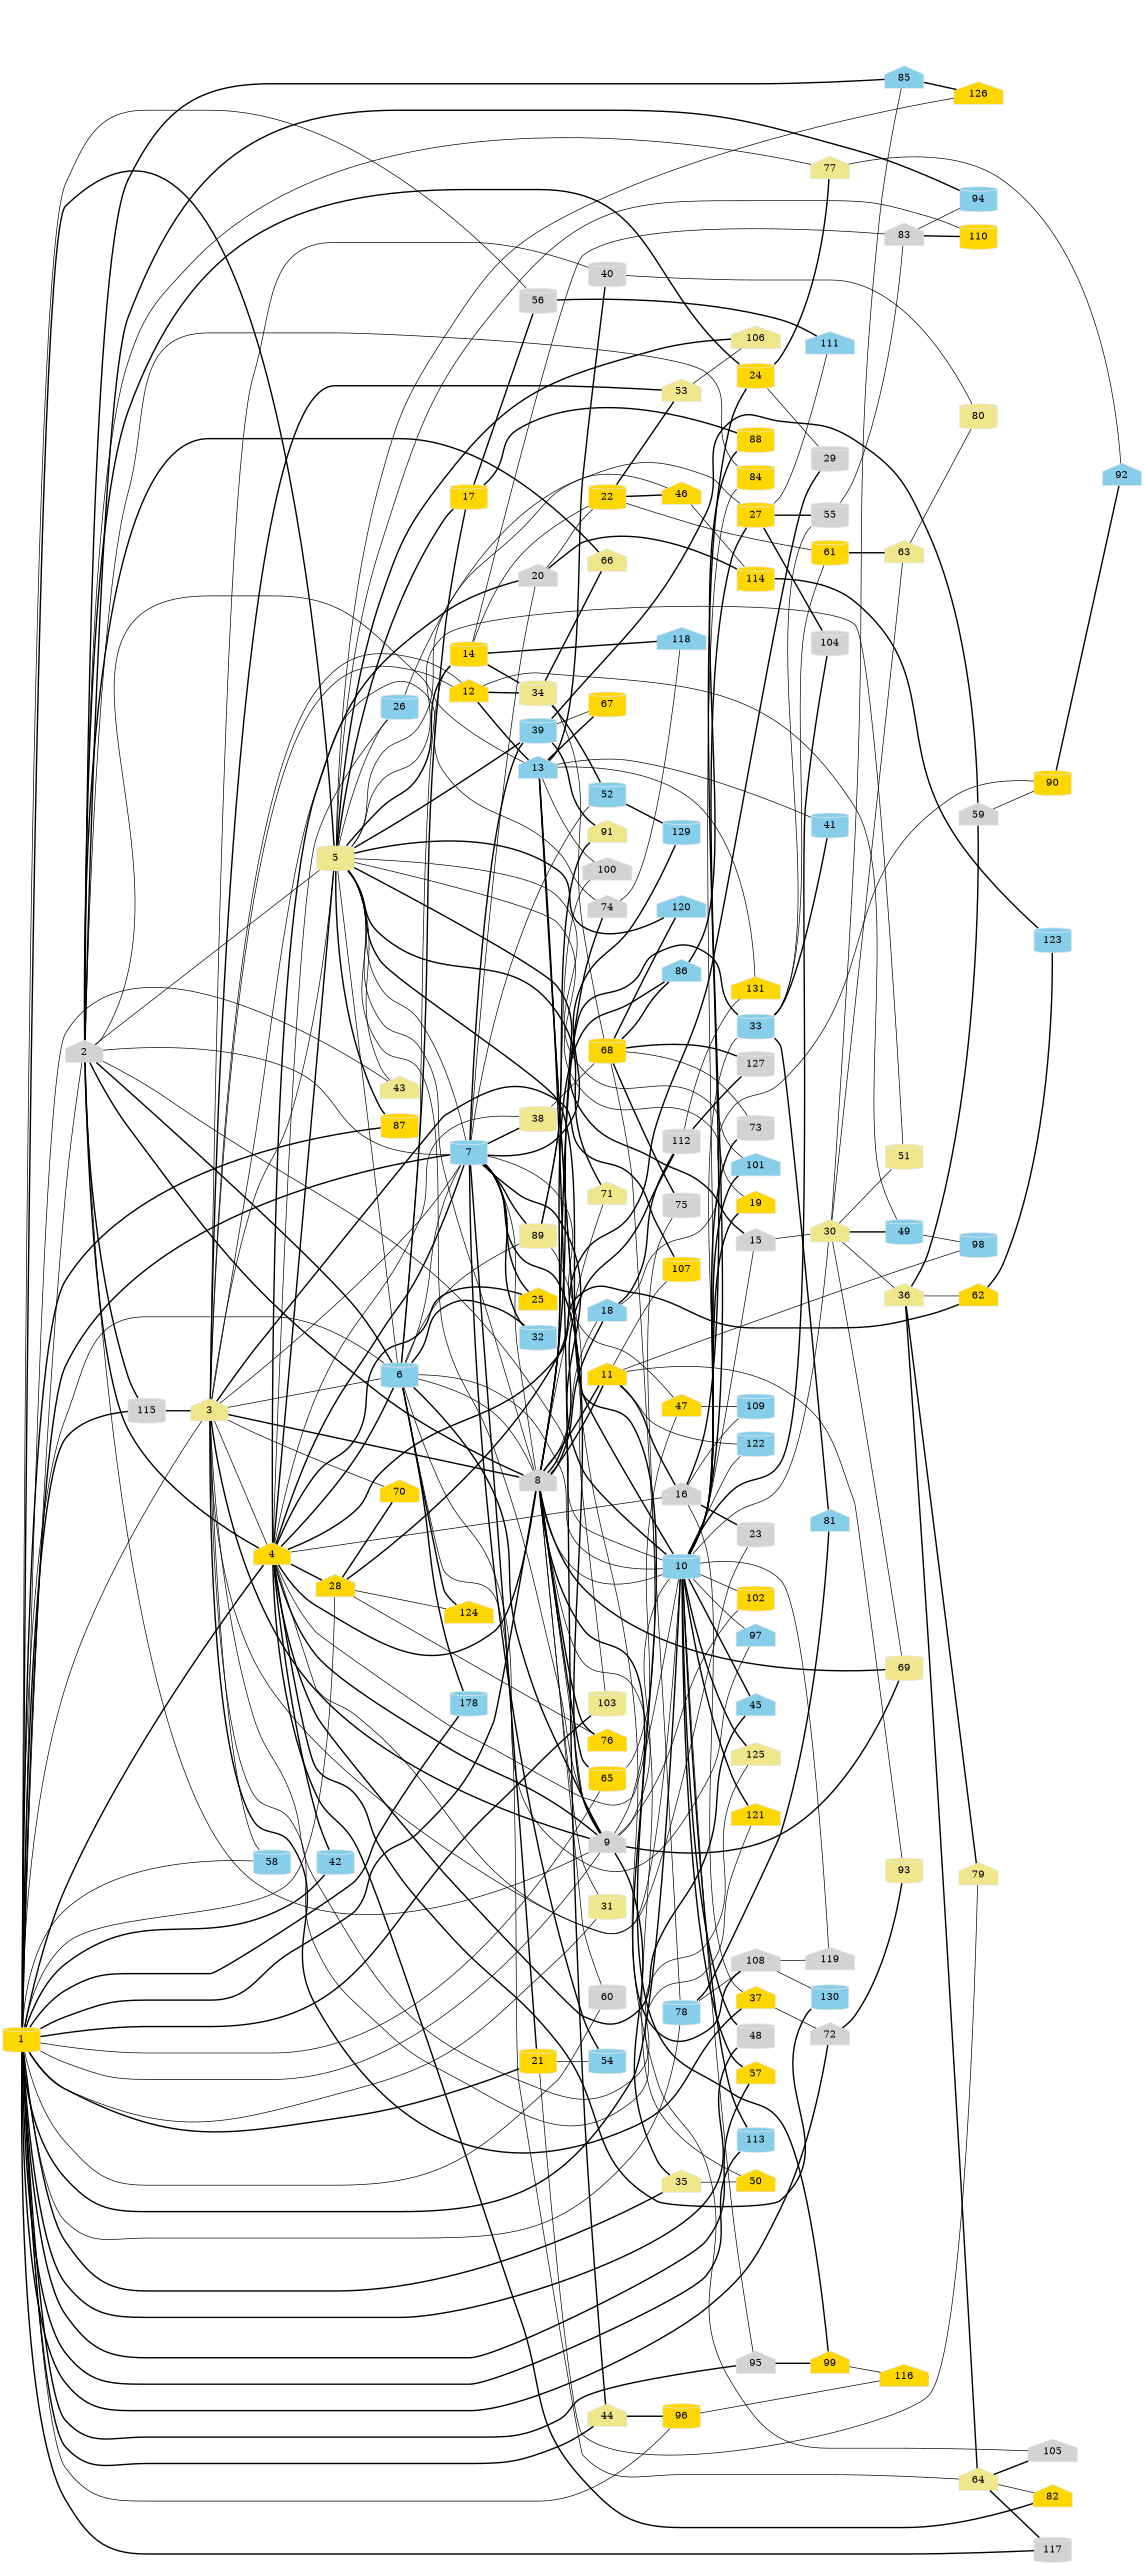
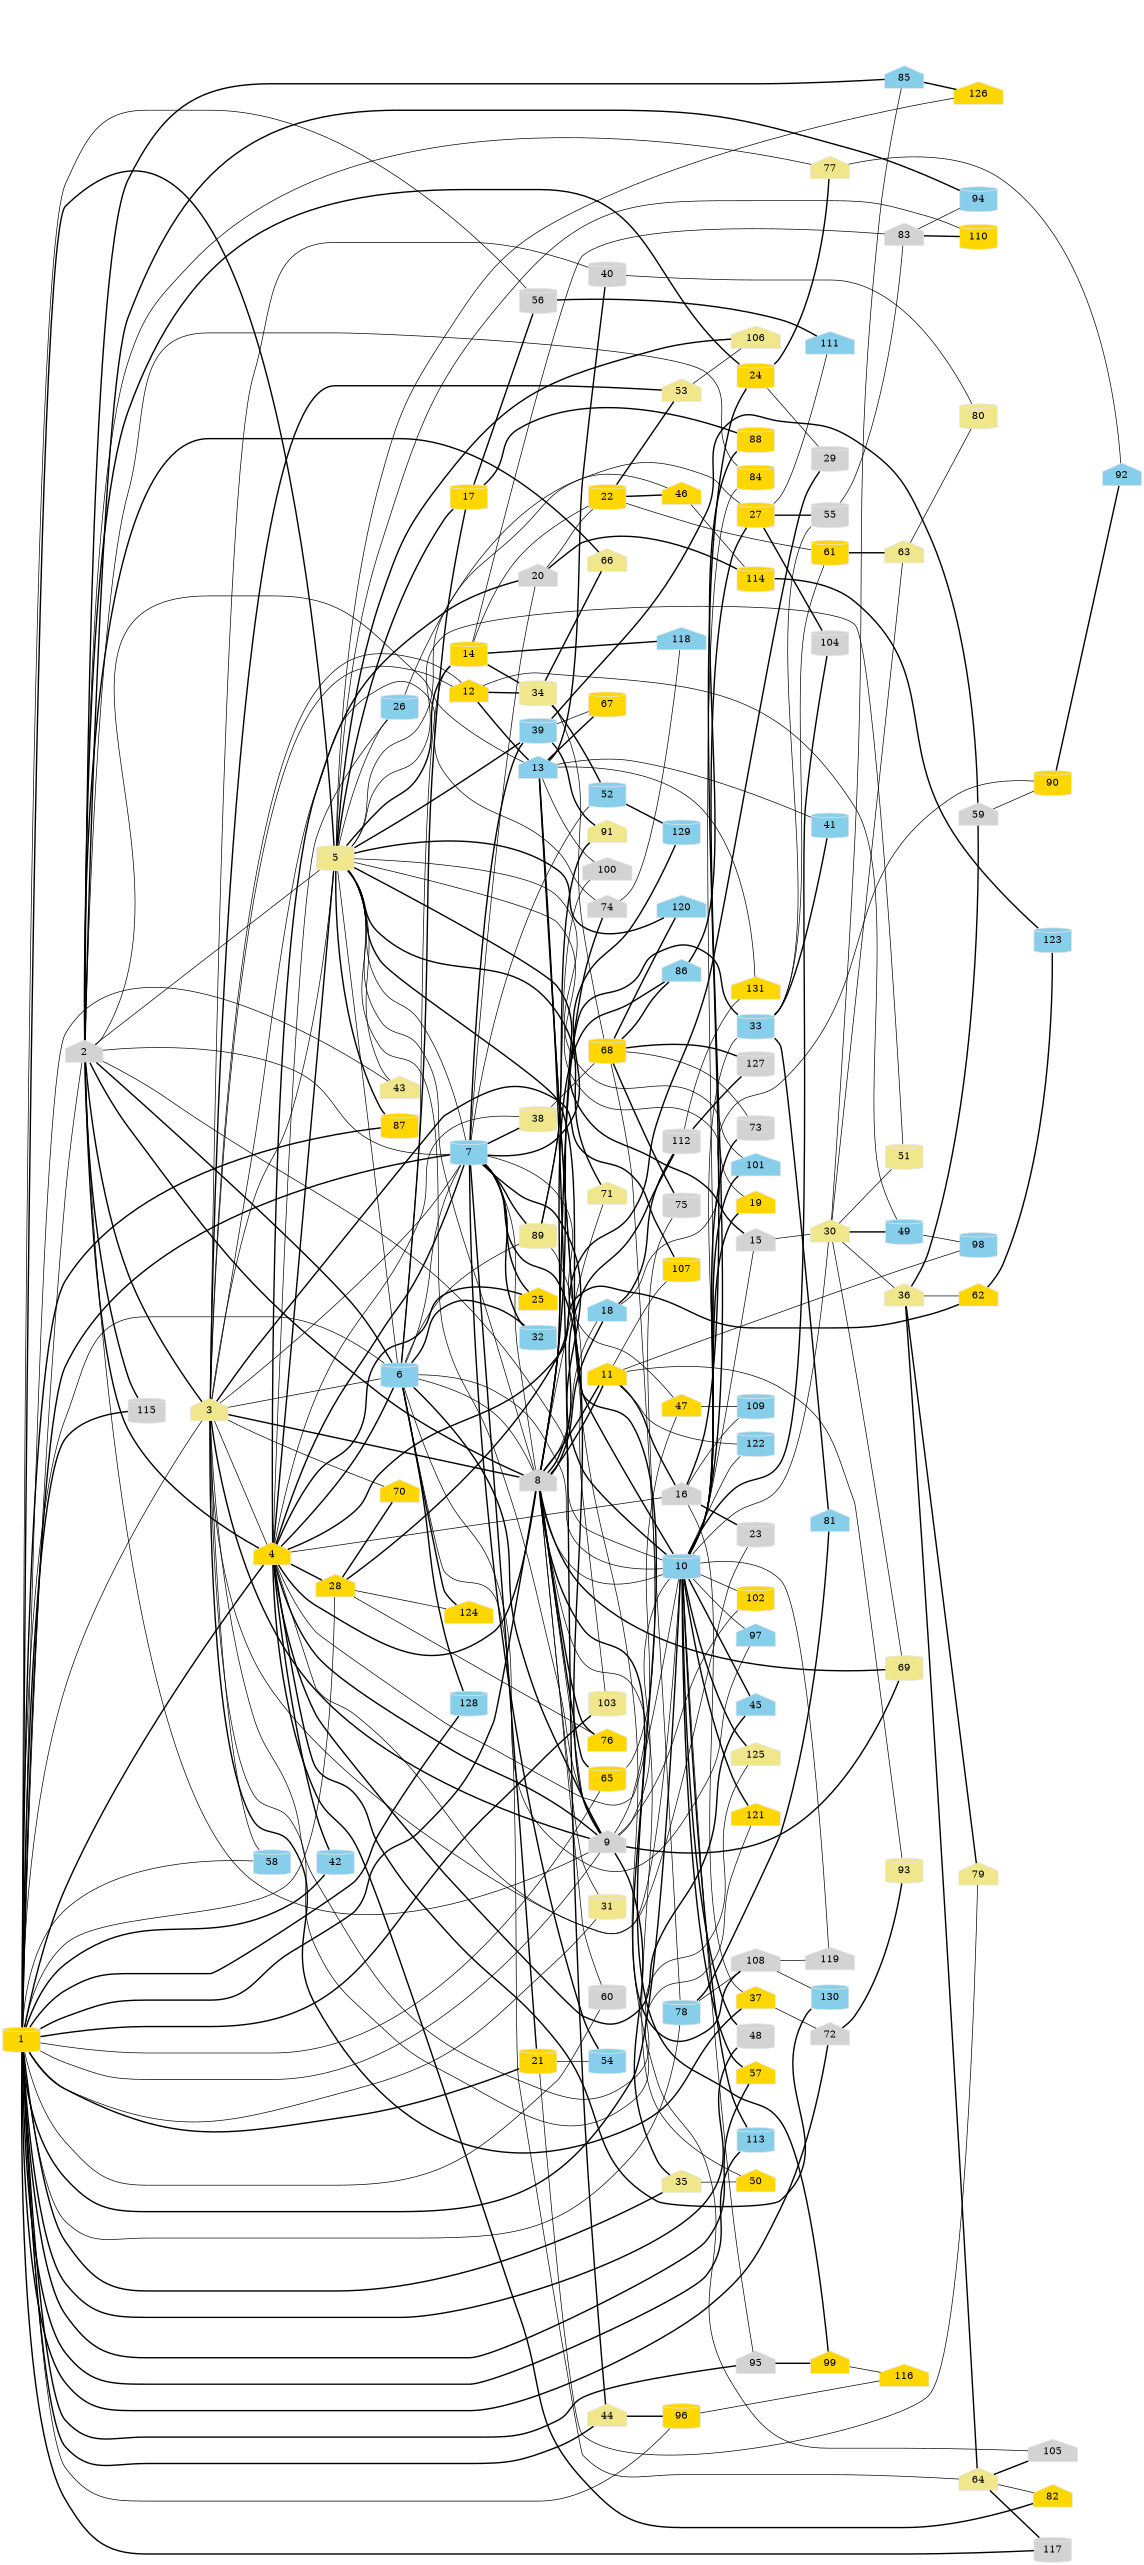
edge "115" -- "3": now "2" -- "3"
node "178": label "178" -> "128"
